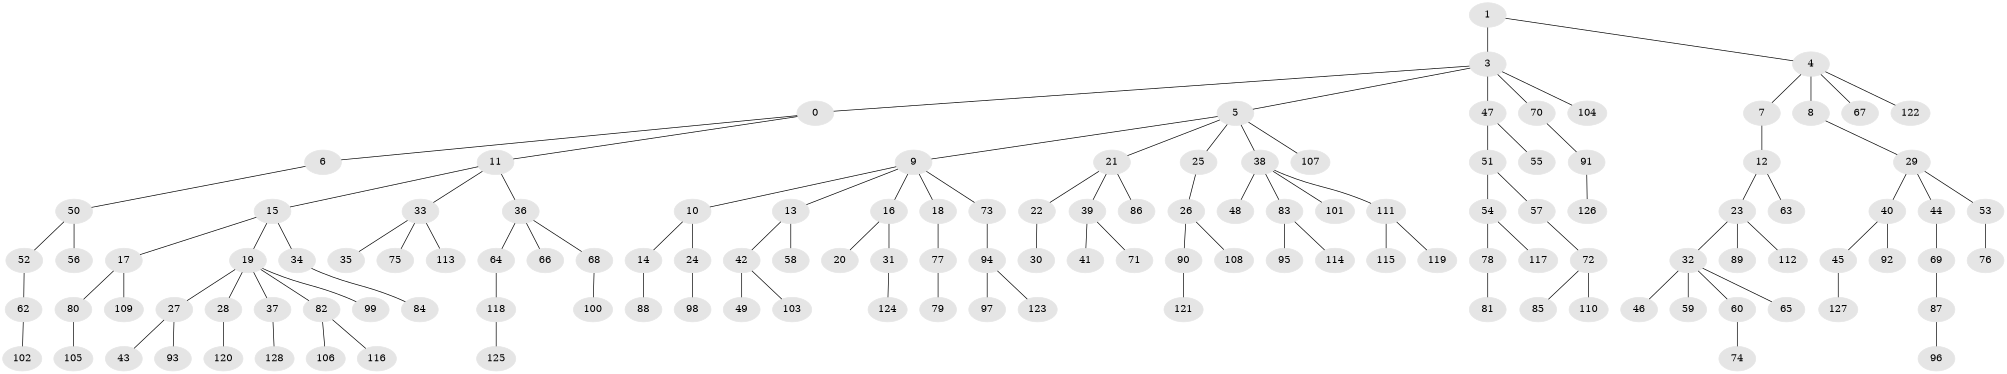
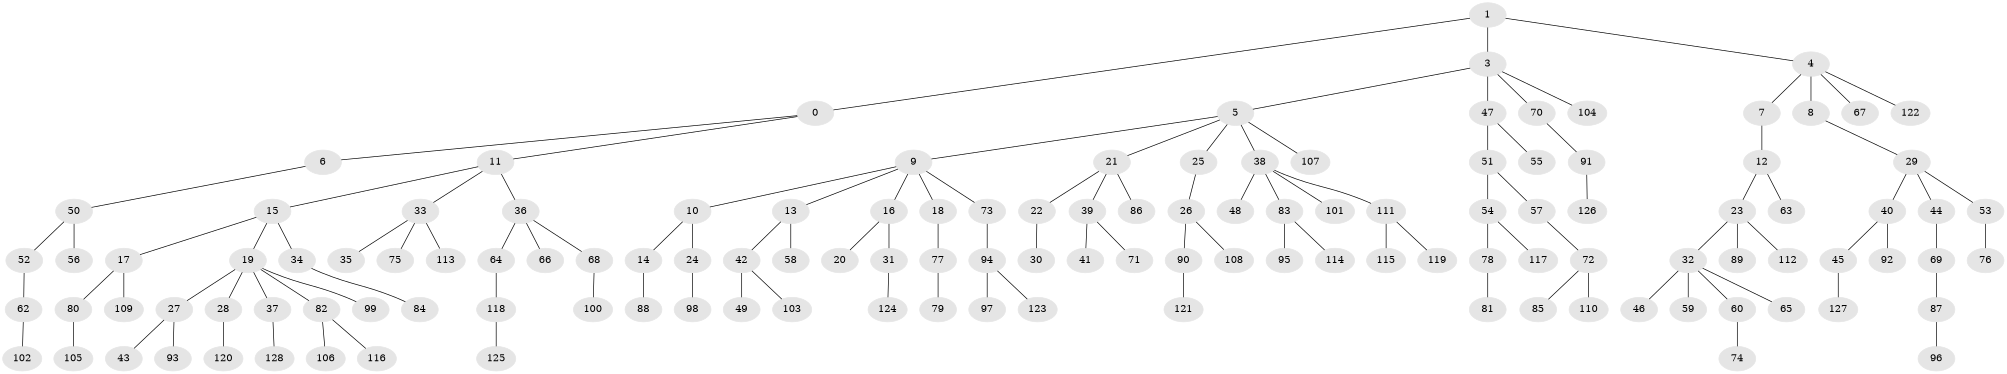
edge "3" -- "0": now "1" -- "0"
